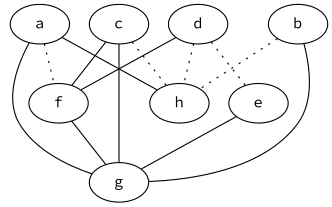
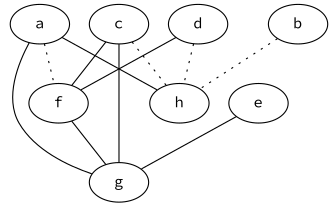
edge "d" -- "e": removed
edge "b" -- "g": removed
